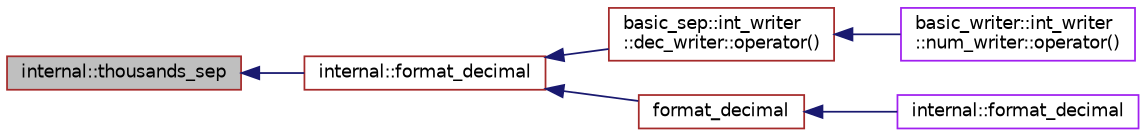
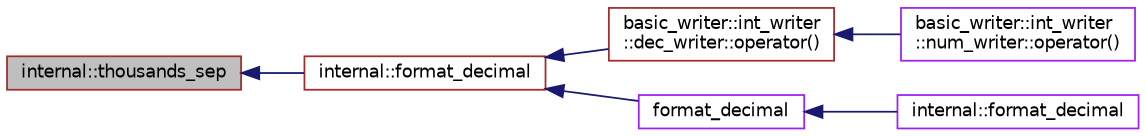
node "basic_sep::int_writer ::dec_writer::operator()": label "basic_sep::int_writer ::dec_writer::operator()" -> "basic_writer::int_writer ::dec_writer::operator()"
node "format_decimal": color brown -> purple
